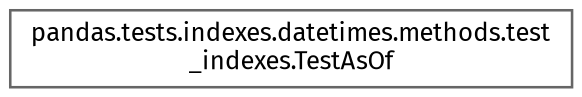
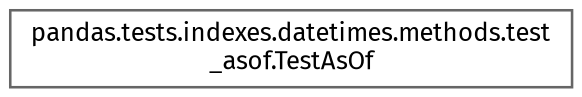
node "pandas.tests.indexes.datetimes.methods.test _indexes.TestAsOf": label "pandas.tests.indexes.datetimes.methods.test _indexes.TestAsOf" -> "pandas.tests.indexes.datetimes.methods.test _asof.TestAsOf"
